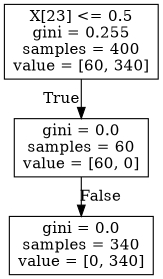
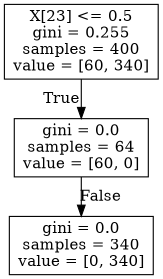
node "gini = 0.0 samples = 60 value = [60, 0]": label "gini = 0.0 samples = 60 value = [60, 0]" -> "gini = 0.0 samples = 64 value = [60, 0]"
